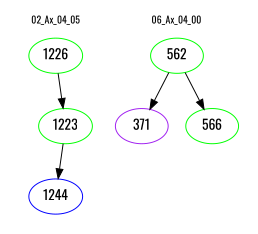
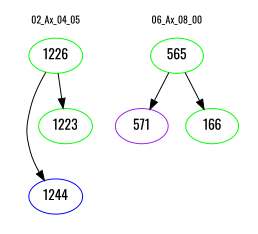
cluster "06_Ax_04_00": label "06_Ax_04_00" -> "06_Ax_08_00"
node "562": label "562" -> "565"
node "371": label "371" -> "571"
node "566": label "566" -> "166"
edge "1223" -> "1244": now "1226" -> "1244"
